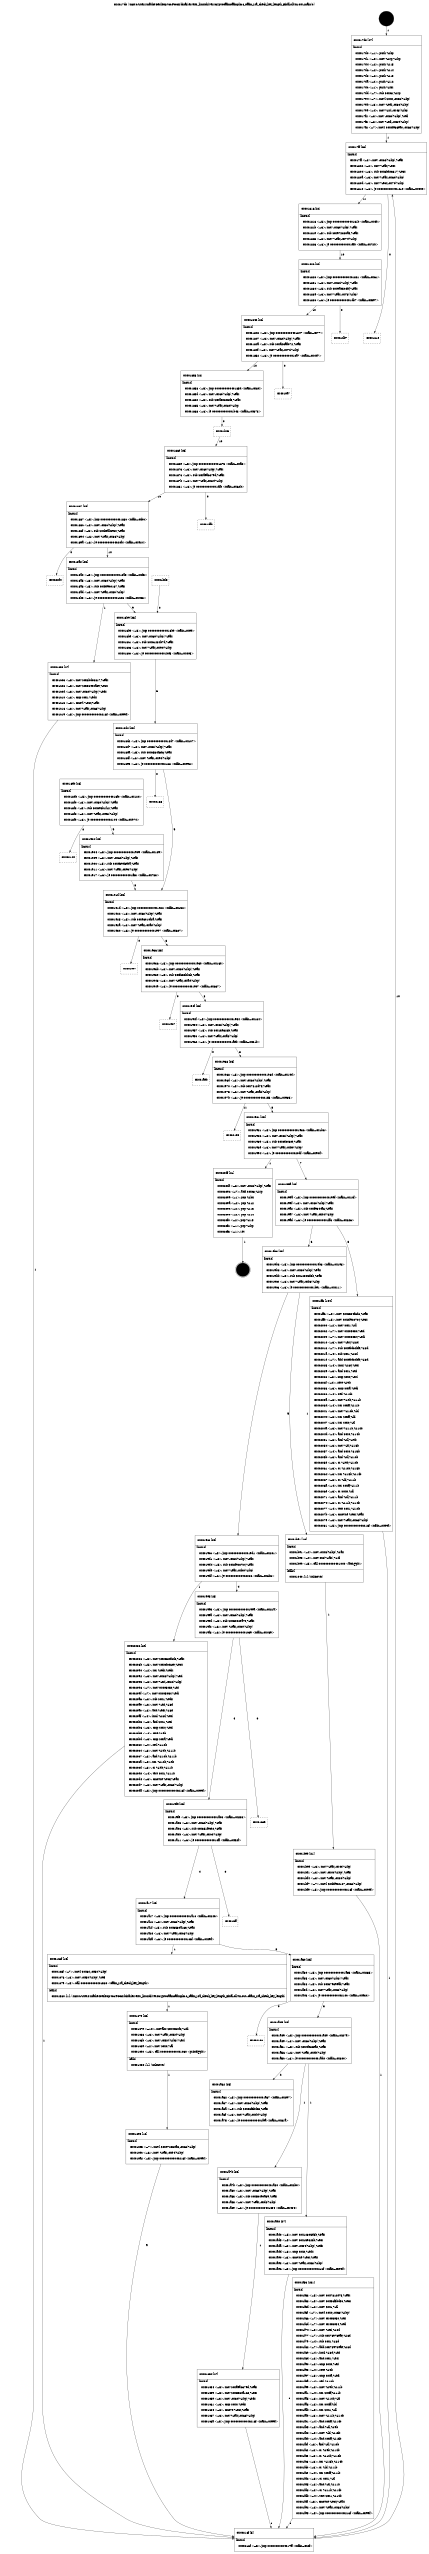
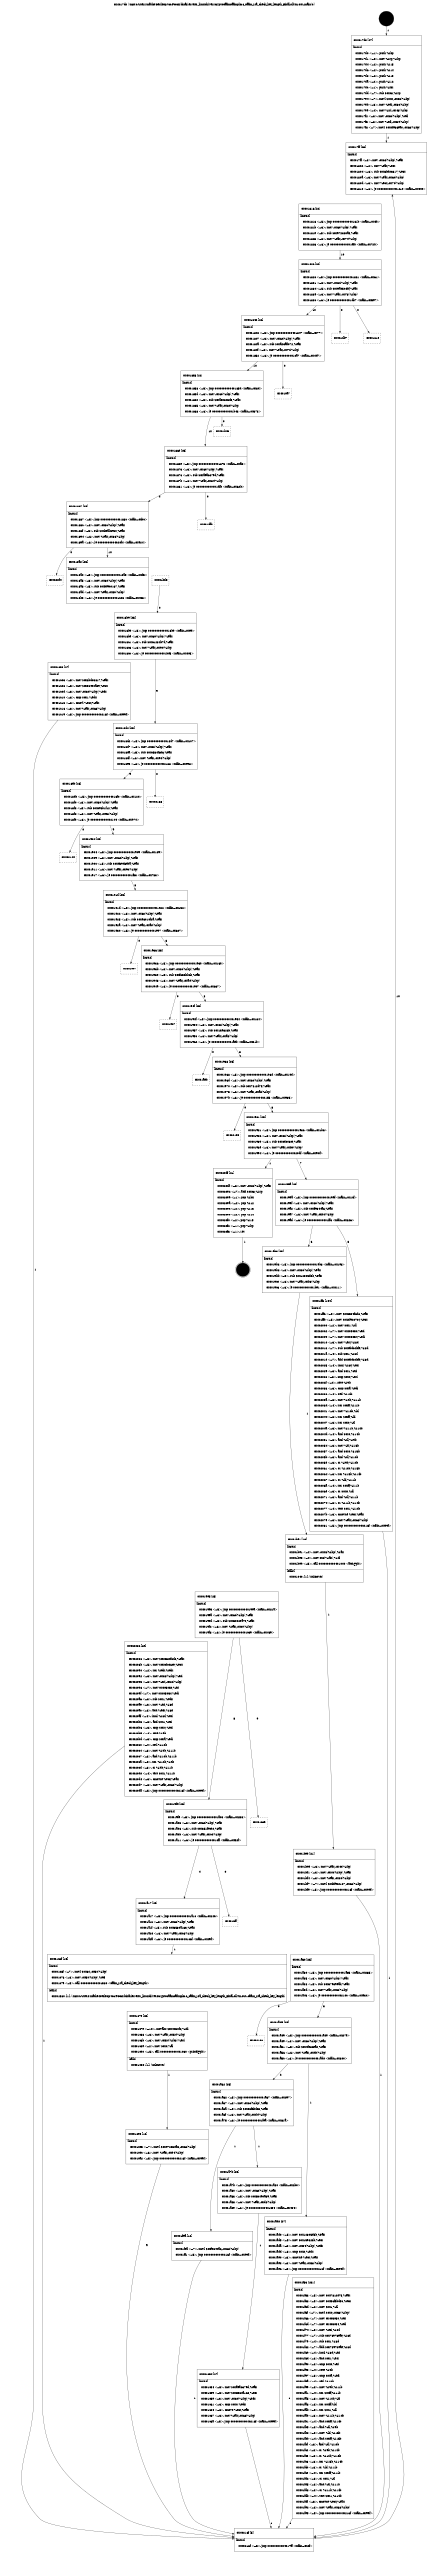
edge "0x4017ff [23]" -> "0x401816 [22]": removed, label "11"
edge "0x4017ff [23]" -> "0x401c1e": now "0x40182c [22]" -> "0x401c1e"
edge "0x401b43" -> "0x40186e [25]": now "0x401858 [22]" -> "0x40186e [25]"
edge "0x40186e [25]" -> "0x401887 [25]": label " 10" -> " 4"
edge "0x4018a0 [25]" -> "0x4018b9 [25]": removed, label "9"
edge "0x4018a0 [25]" -> "0x401c03 [27]": removed, label "1"
edge "0x4018b9 [25]" -> "0x4018d2 [25]": label " 6" -> " 9"
edge "0x4018d2 [25]" -> "0x40191d [25]": now "0x4018d2 [25]" -> "0x4018eb [25]"
edge "0x401968 [25]" -> "0x402155": label " 11" -> " 0"
node "0x4019cc [25]": removed
edge "0x4019e5 [25]" -> "0x4019fe [25]": label " 4" -> " 8"
edge "0x401a17 [25]" -> "0x401a30 [25]": removed, label "3"
edge "0x401c6f [15]" -> "0x401c7e [23]": removed, label "1"
edge "0x401a49 [25]" -> "0x401a7b [25]": now "0x401a62 [25]" -> "0x401a7b [25]"
node "0x401fea [12]": added
